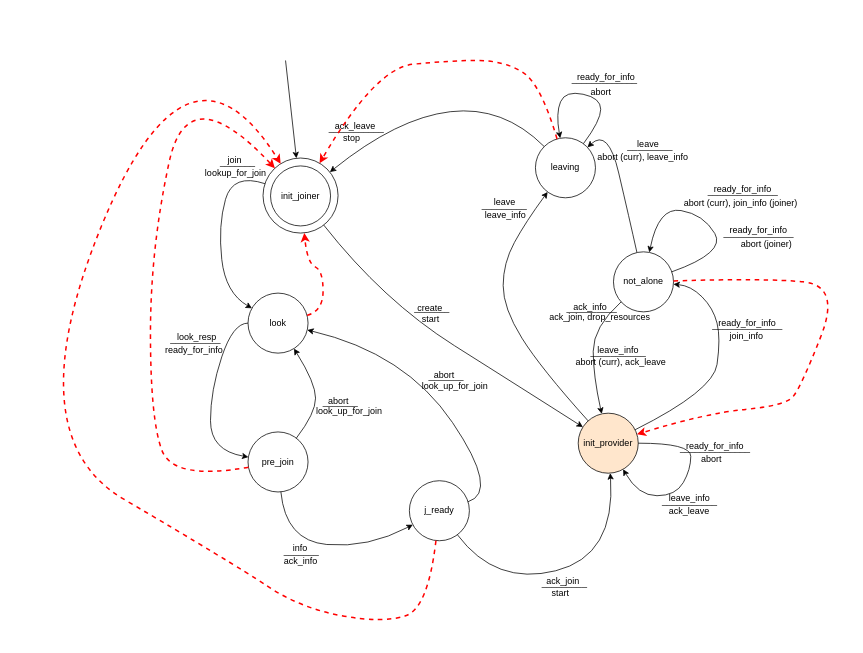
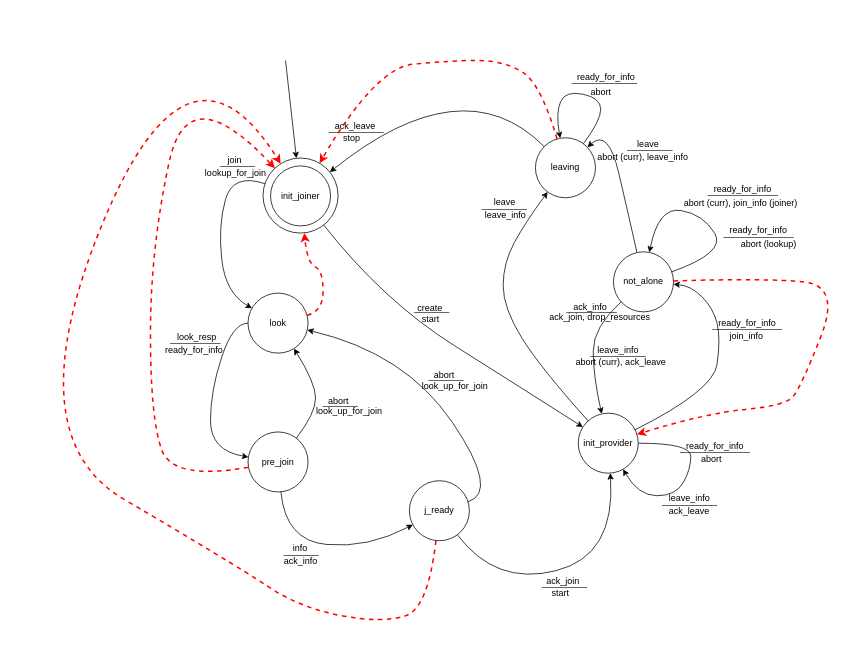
node "abort (joiner)": label "abort (joiner)" -> "abort (lookup)"
node "init_provider": fillcolor #ffe6cc -> #ffffff
